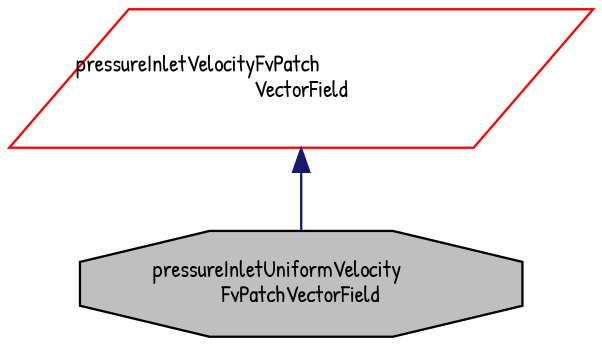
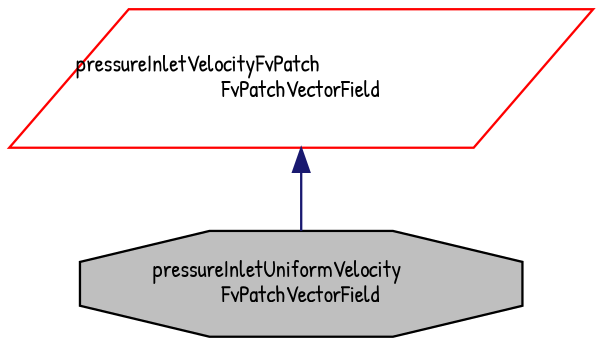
node "pressureInletVelocityFvPatch VectorField": label "pressureInletVelocityFvPatch VectorField" -> "pressureInletVelocityFvPatch FvPatchVectorField"
